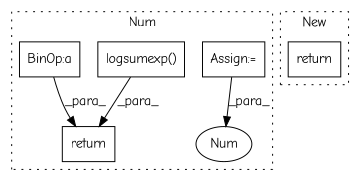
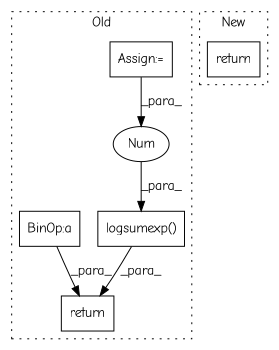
cluster "Num": label "Num" -> "Old"
edge "Num" -> "logsumexp()": added, label "_para_"
